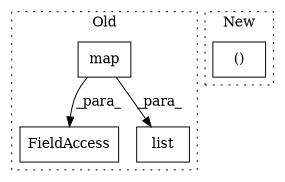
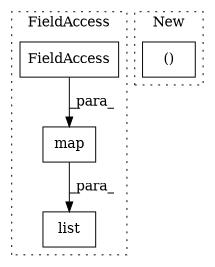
cluster "Old": label "Old" -> "FieldAccess"
edge "map" -> "FieldAccess": reversed
